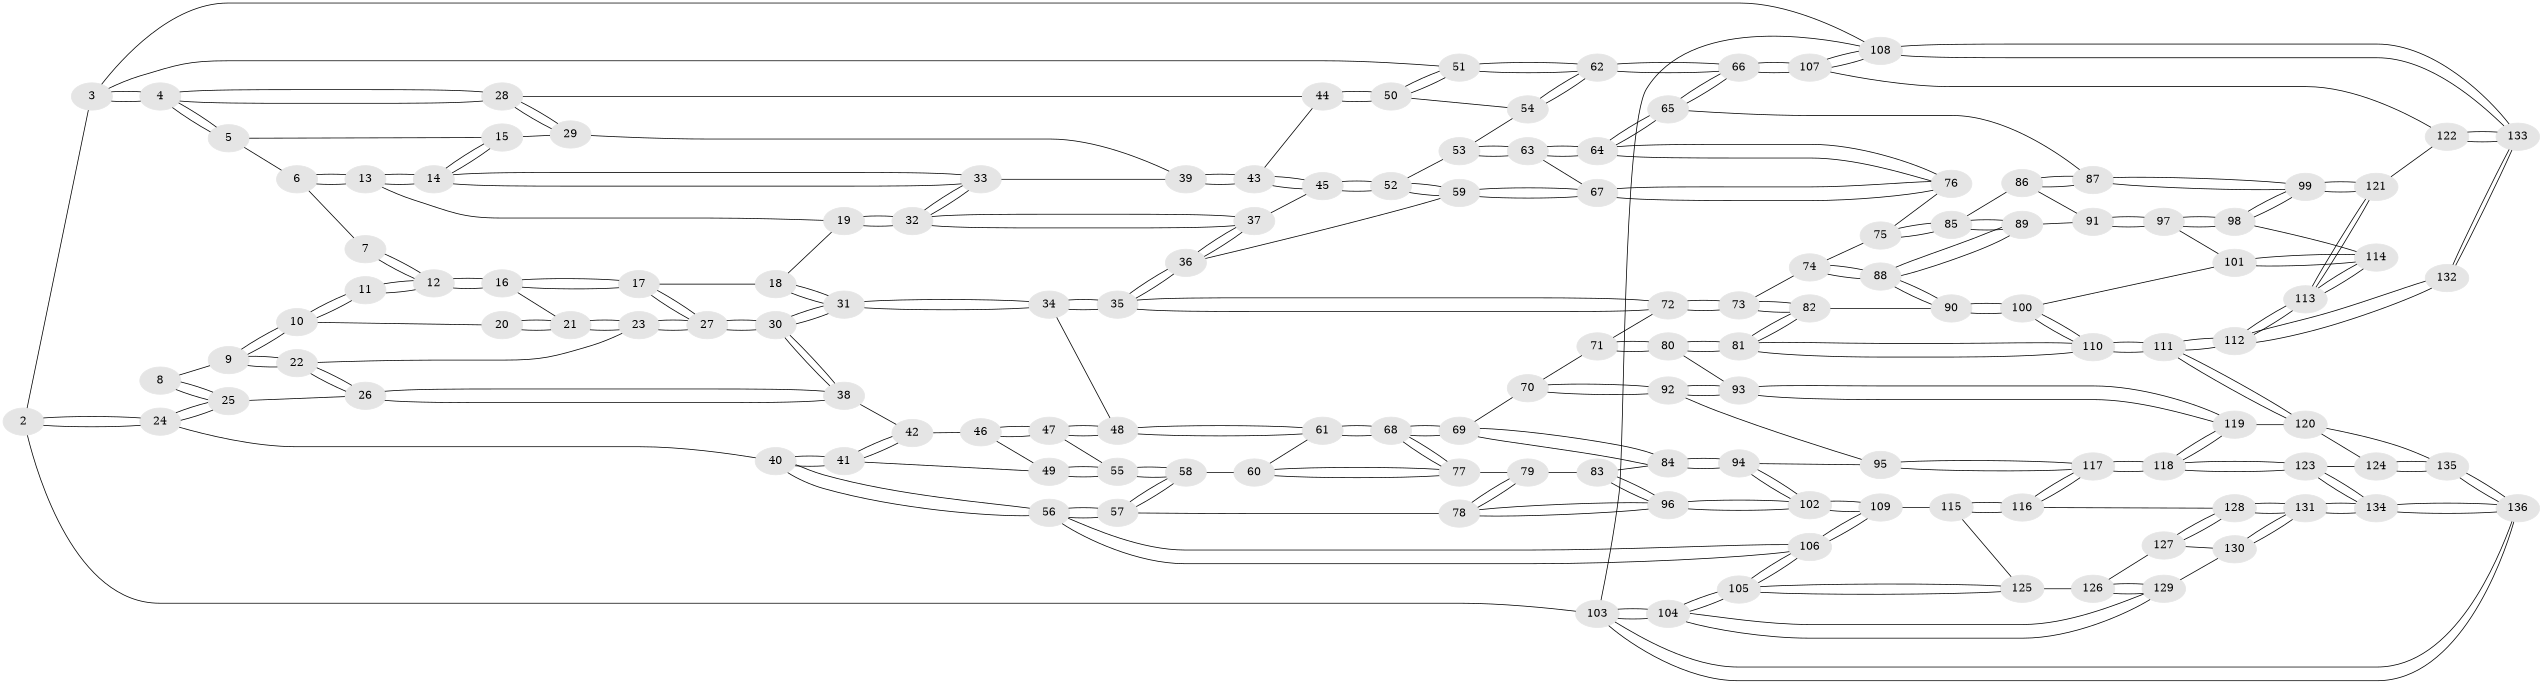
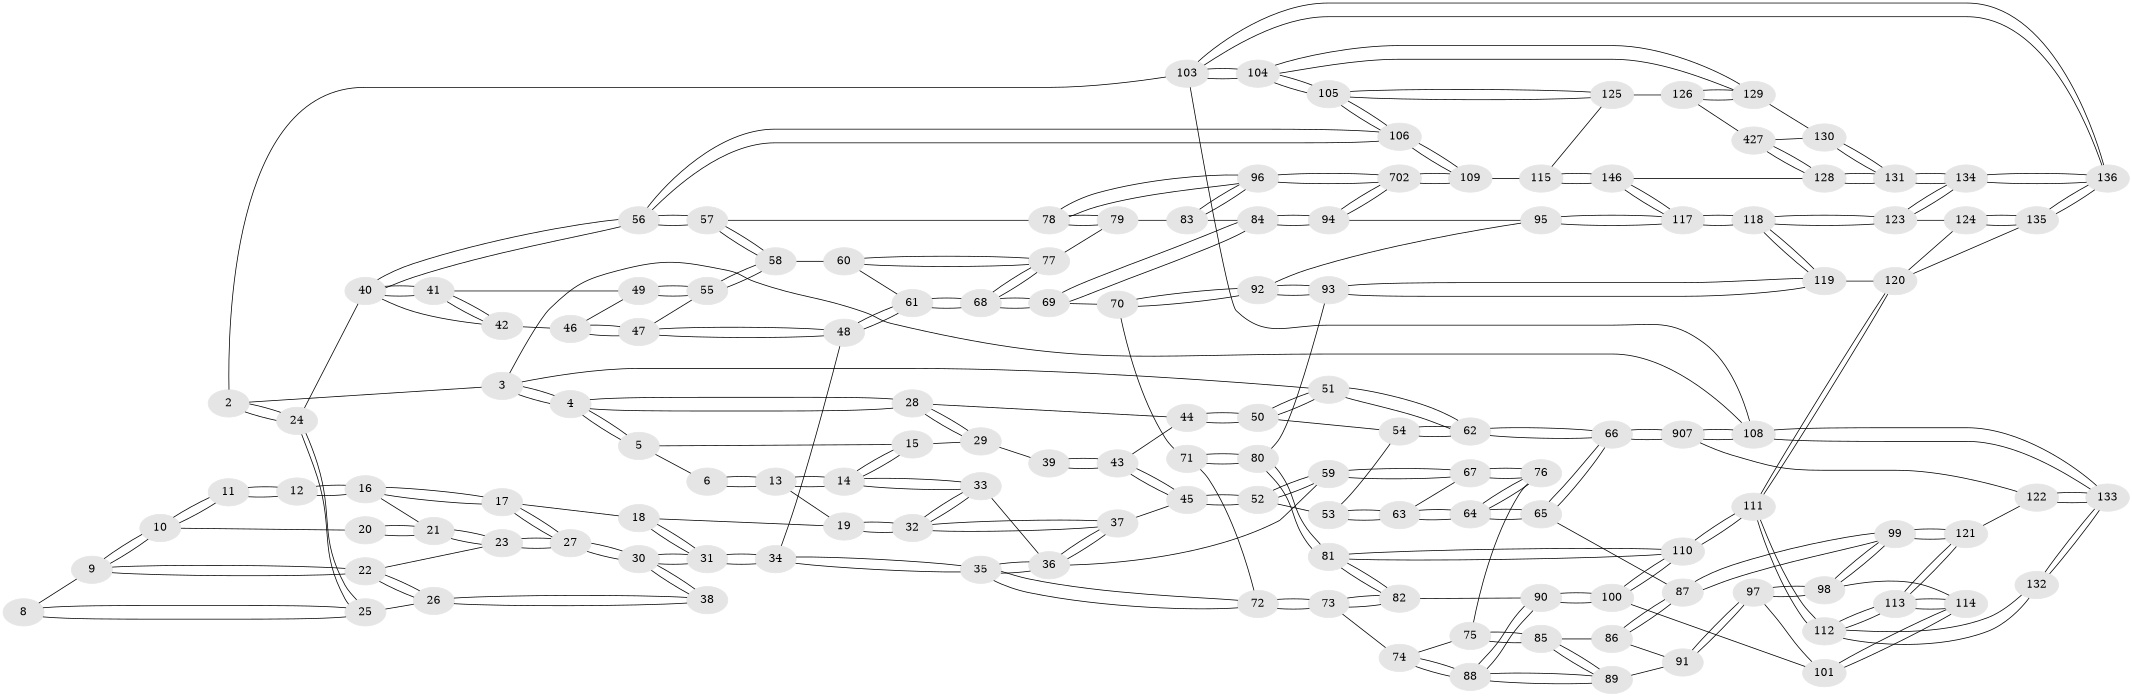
node "107": label "107" -> "907"
edge "33" -- "39": now "33" -- "36"
node "7": removed
edge "38" -- "42": now "40" -- "42"
node "102": label "102" -> "702"
node "116": label "116" -> "146"
node "127": label "127" -> "427"
